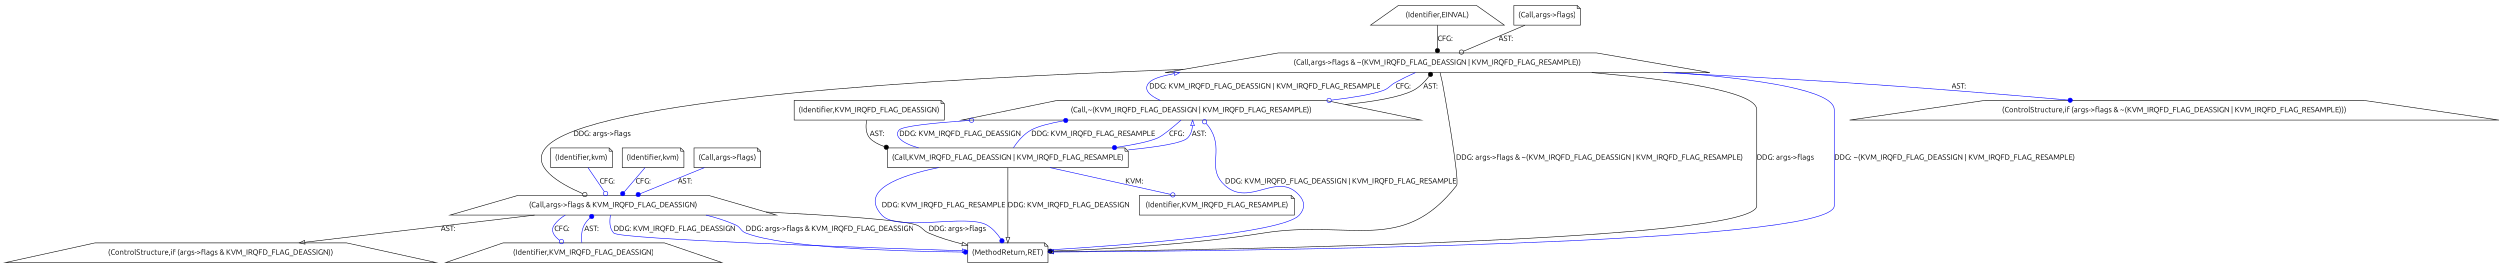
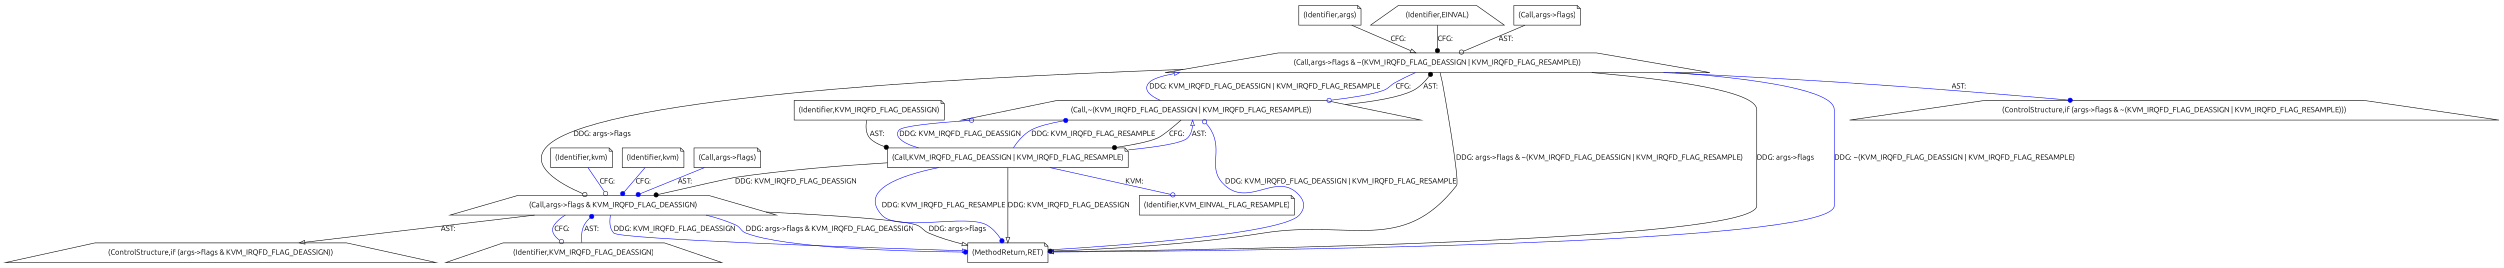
node "(Identifier,args)": added
edge "(Call,~(KVM_IRQFD_FLAG_DEASSIGN | KVM_IRQFD_FLAG_RESAMPLE))" -> "(Call,KVM_IRQFD_FLAG_DEASSIGN | KVM_IRQFD_FLAG_RESAMPLE)": color blue -> black
edge "(Call,KVM_IRQFD_FLAG_DEASSIGN | KVM_IRQFD_FLAG_RESAMPLE)" -> "(Call,args->flags & KVM_IRQFD_FLAG_DEASSIGN)": added, label "DDG: KVM_IRQFD_FLAG_DEASSIGN"
node "(Identifier,KVM_IRQFD_FLAG_RESAMPLE)": label "(Identifier,KVM_IRQFD_FLAG_RESAMPLE)" -> "(Identifier,KVM_EINVAL_FLAG_RESAMPLE)"
